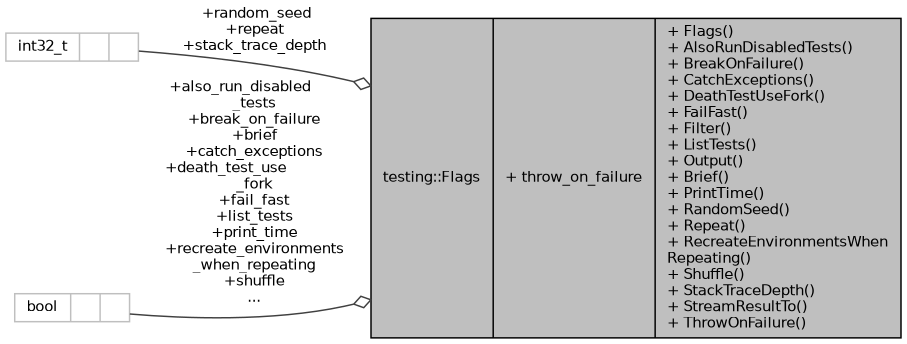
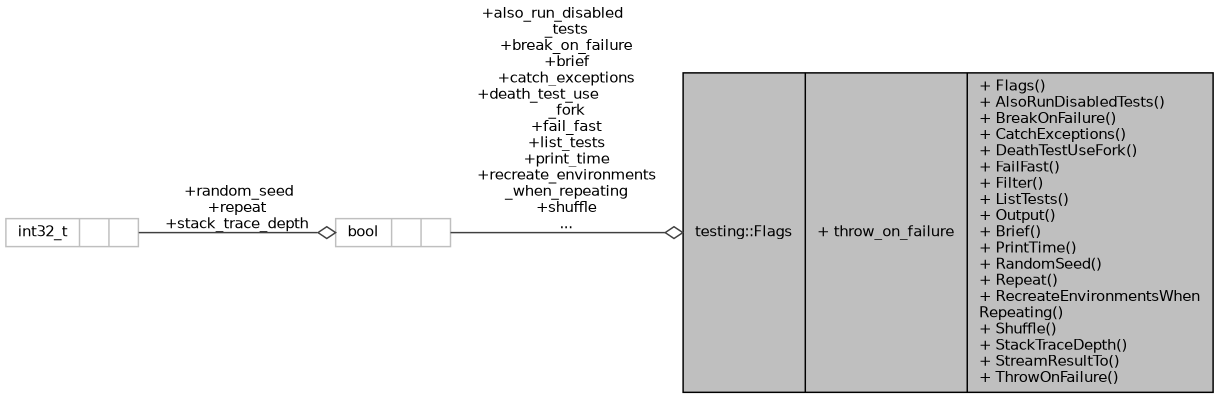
edge "int32_t" -> "testing::Flags": now "int32_t" -> "bool"
